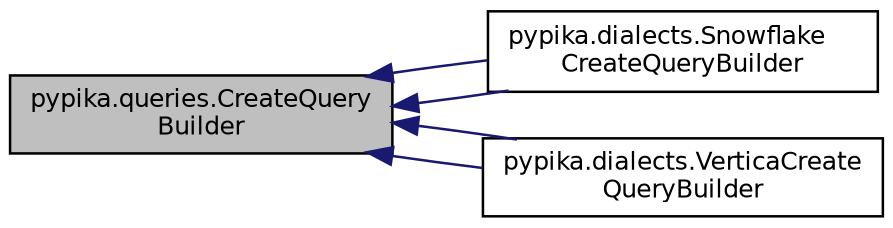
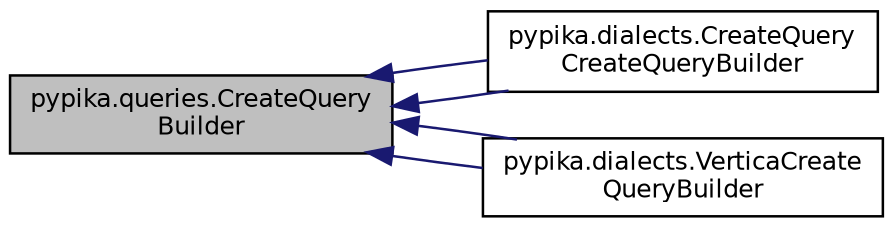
node "pypika.dialects.Snowflake CreateQueryBuilder": label "pypika.dialects.Snowflake CreateQueryBuilder" -> "pypika.dialects.CreateQuery CreateQueryBuilder"
